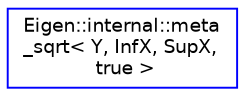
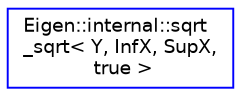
node "Eigen::internal::meta _sqrt< Y, InfX, SupX, true >": label "Eigen::internal::meta _sqrt< Y, InfX, SupX, true >" -> "Eigen::internal::sqrt _sqrt< Y, InfX, SupX, true >"
